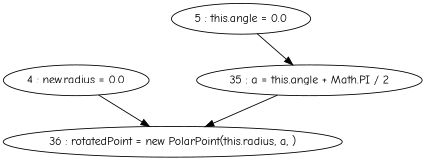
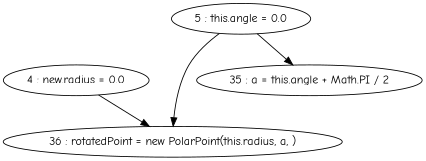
edge "35 : a = this.angle + Math.PI / 2" -> "36 : rotatedPoint = new PolarPoint(this.radius, a, )": now "5 : this.angle = 0.0" -> "36 : rotatedPoint = new PolarPoint(this.radius, a, )"
